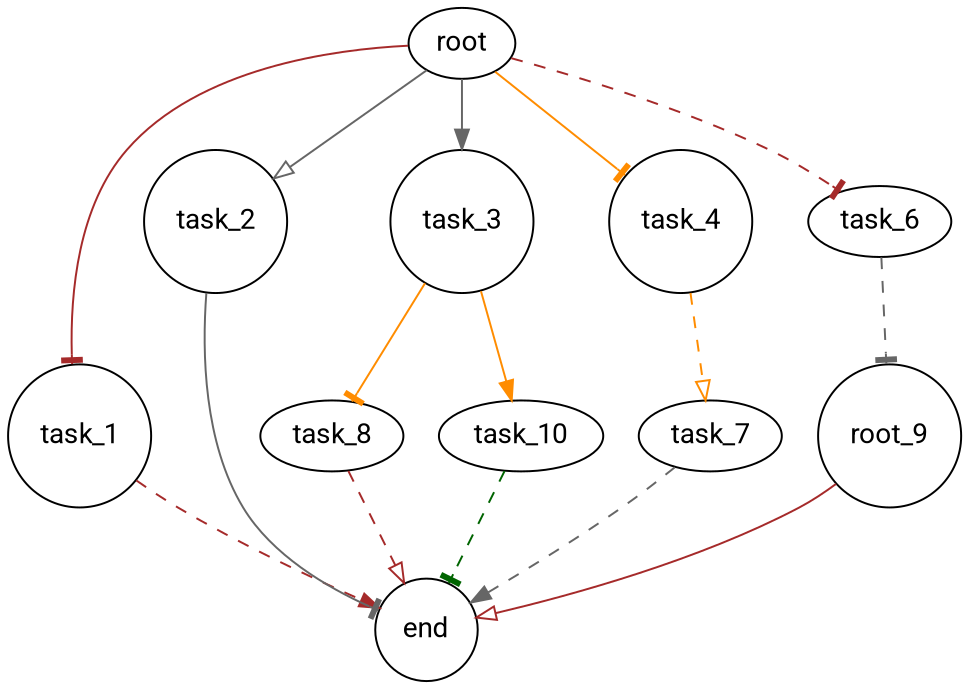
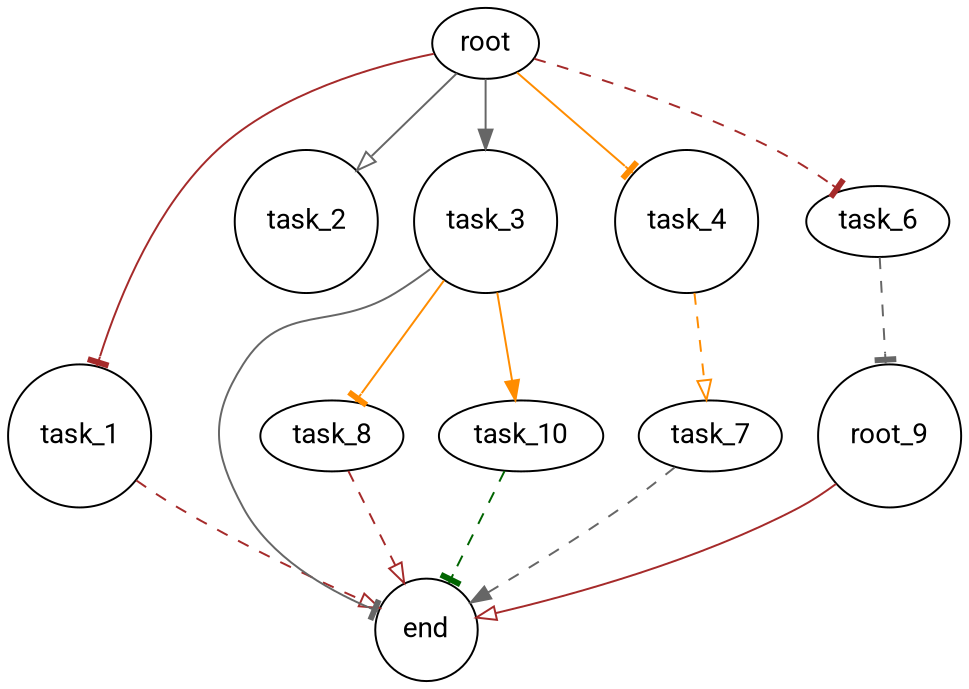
edge "task_2" -> "end": now "task_3" -> "end"
edge "task_1" -> "end": arrowhead normal -> onormal
